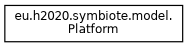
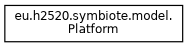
node "eu.h2020.symbiote.model. Platform": label "eu.h2020.symbiote.model. Platform" -> "eu.h2520.symbiote.model. Platform"
